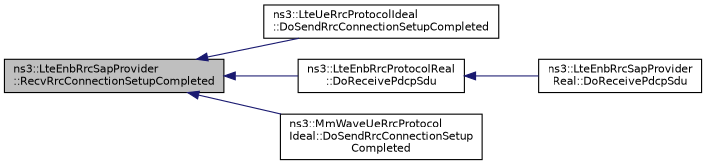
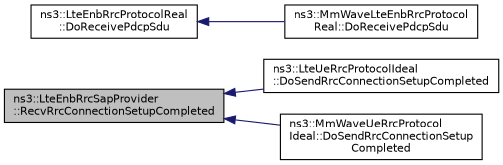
edge "ns3::LteEnbRrcProtocolReal ::DoReceivePdcpSdu" -> "ns3::LteEnbRrcSapProvider ::RecvRrcConnectionSetupCompleted": removed
node "ns3::LteEnbRrcSapProvider Real::DoReceivePdcpSdu": label "ns3::LteEnbRrcSapProvider Real::DoReceivePdcpSdu" -> "ns3::MmWaveLteEnbRrcProtocol Real::DoReceivePdcpSdu"
